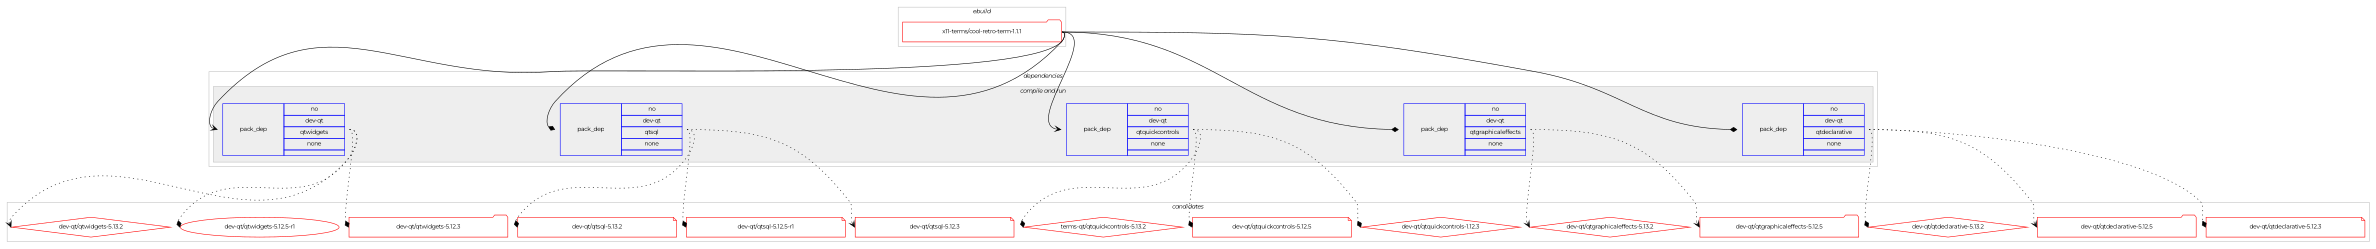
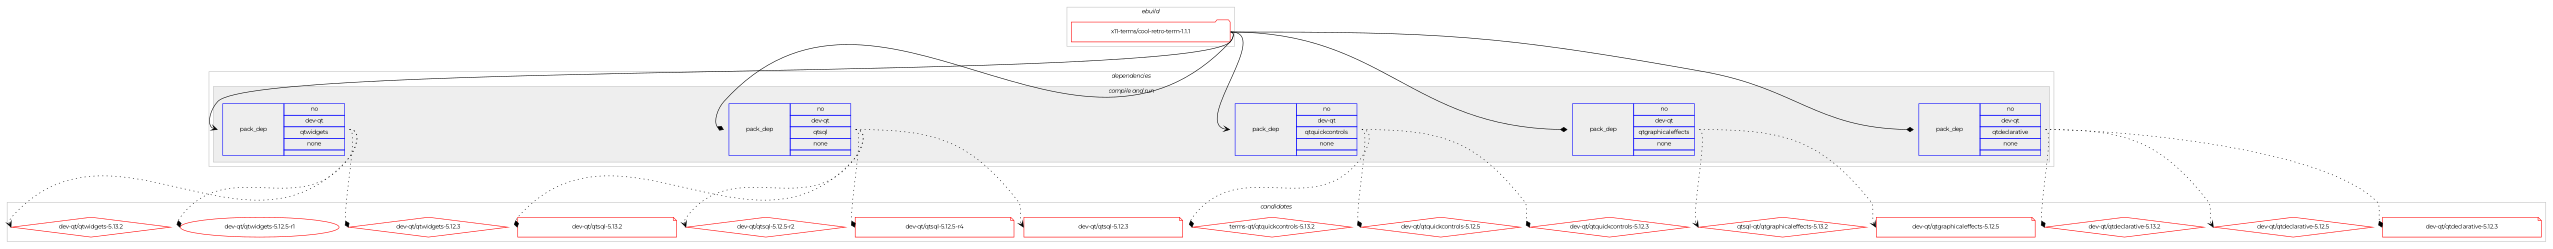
node "dev-qt/qtwidgets-5.12.3": shape folder -> diamond
node "dev-qt/qtsql-5.12.5-r2": added
node "dev-qt/qtsql-5.12.5-r1": label "dev-qt/qtsql-5.12.5-r1" -> "dev-qt/qtsql-5.12.5-r4"
node "dev-qt/qtquickcontrols-5.12.5": shape note -> diamond
node "dev-qt/qtquickcontrols-1.12.3": label "dev-qt/qtquickcontrols-1.12.3" -> "dev-qt/qtquickcontrols-5.12.3"
node "dev-qt/qtgraphicaleffects-5.13.2": label "dev-qt/qtgraphicaleffects-5.13.2" -> "qtsql-qt/qtgraphicaleffects-5.13.2"
node "dev-qt/qtgraphicaleffects-5.12.5": shape folder -> note
node "dev-qt/qtdeclarative-5.12.5": shape folder -> diamond
